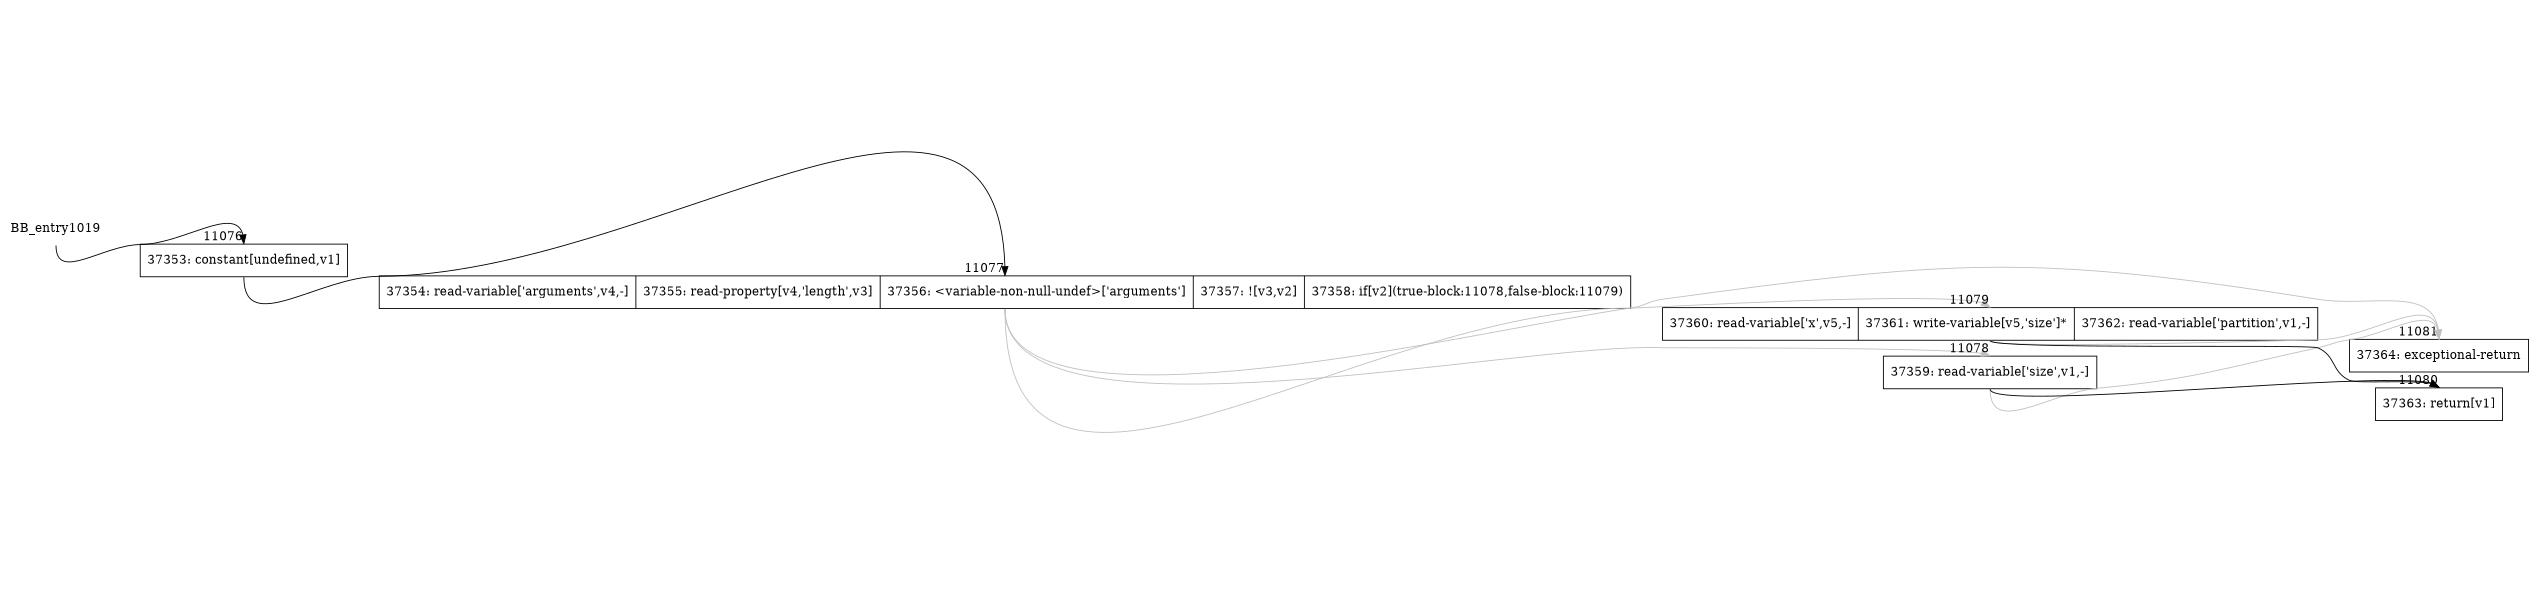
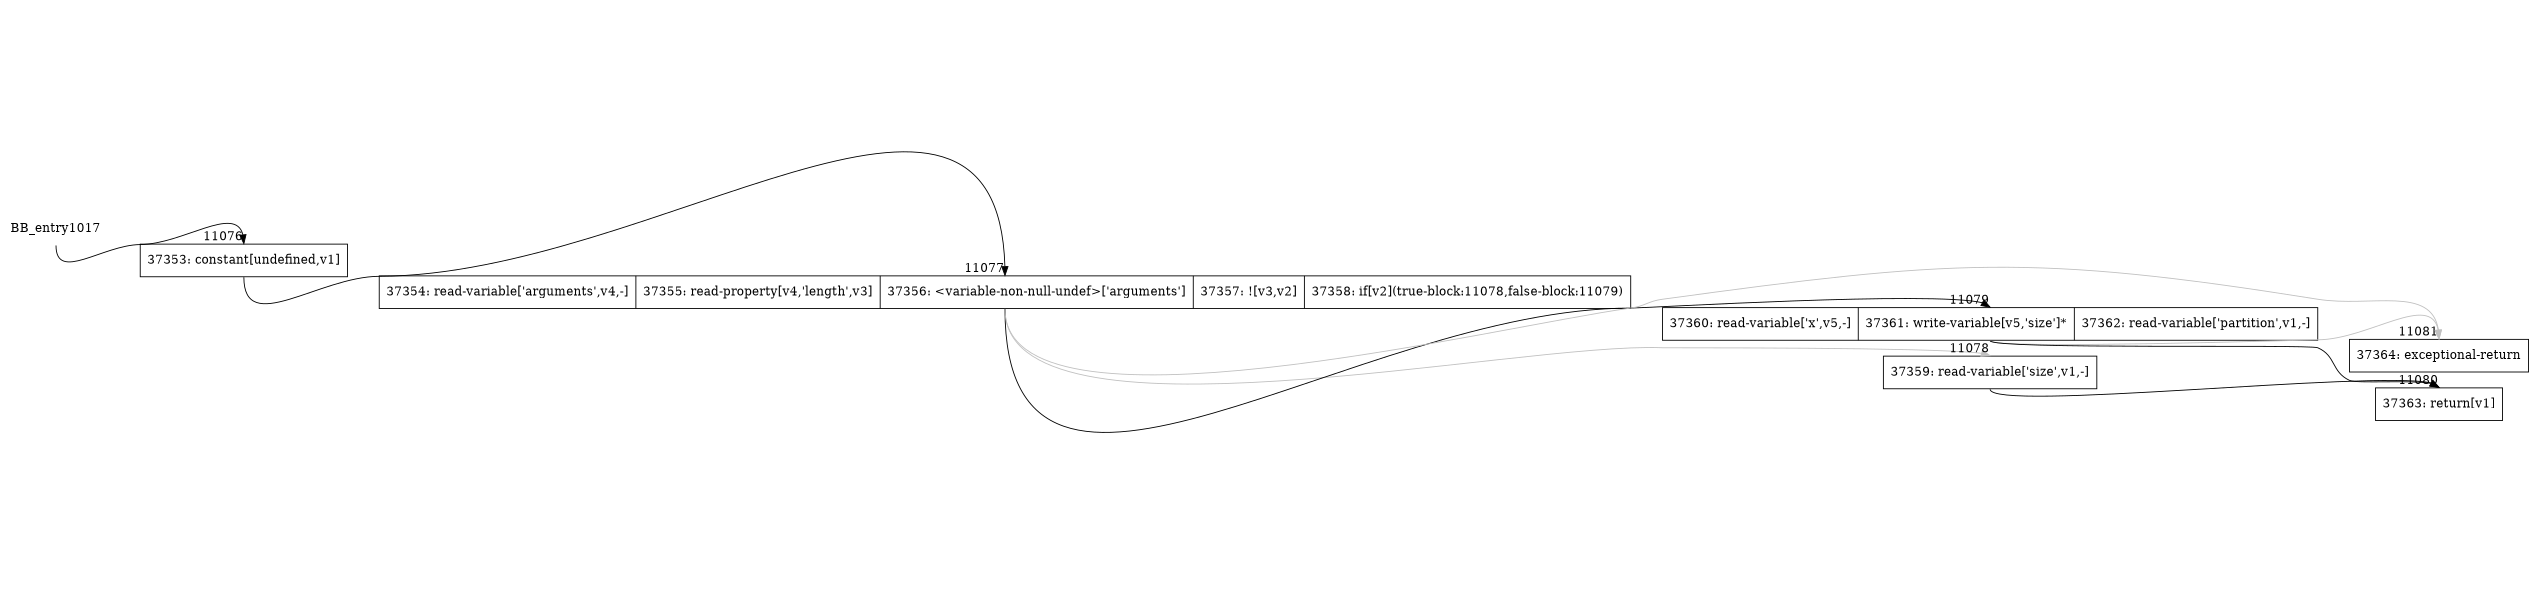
node "BB_entry1019": label "BB_entry1019" -> "BB_entry1017"
edge "37354: read-variable['arguments',v4,-]" -> "37360: read-variable['x',v5,-]": color gray -> black
edge "37359: read-variable['size',v1,-]" -> "37364: exceptional-return": removed
